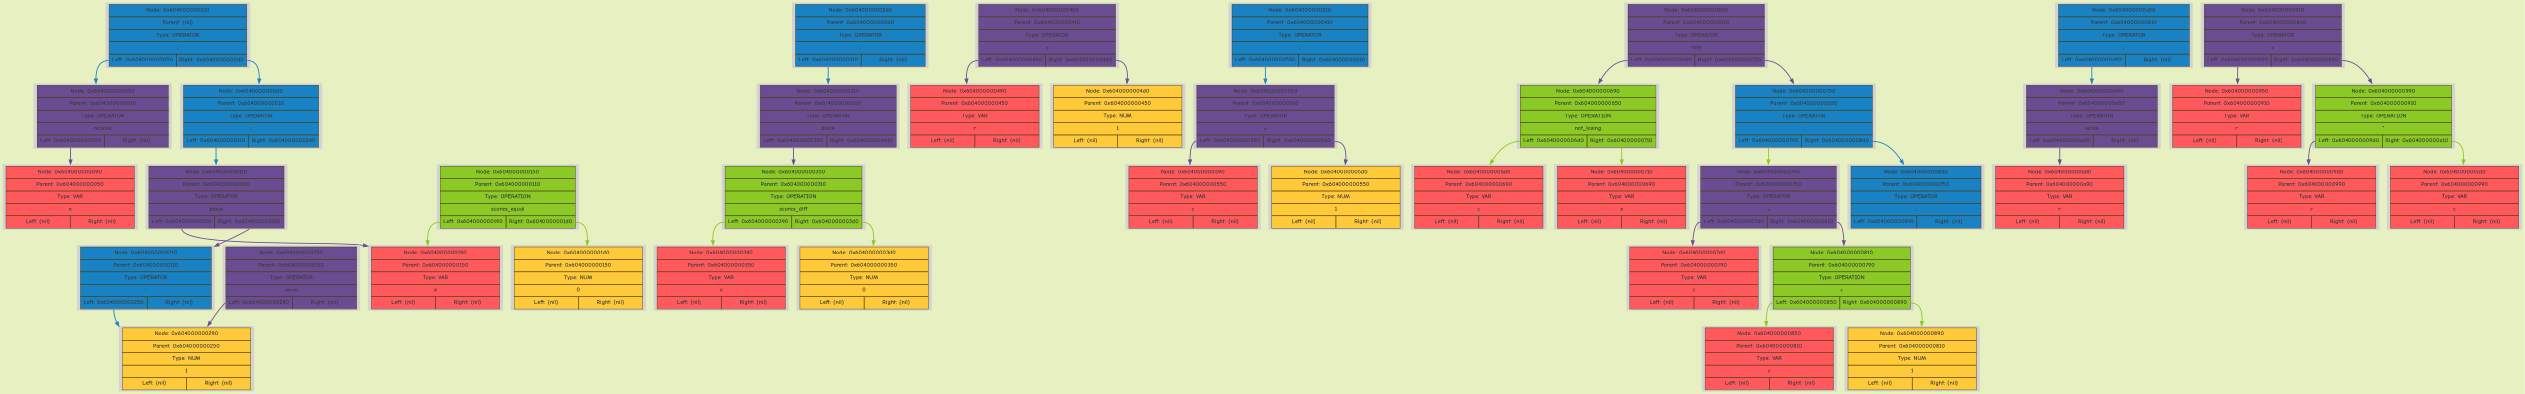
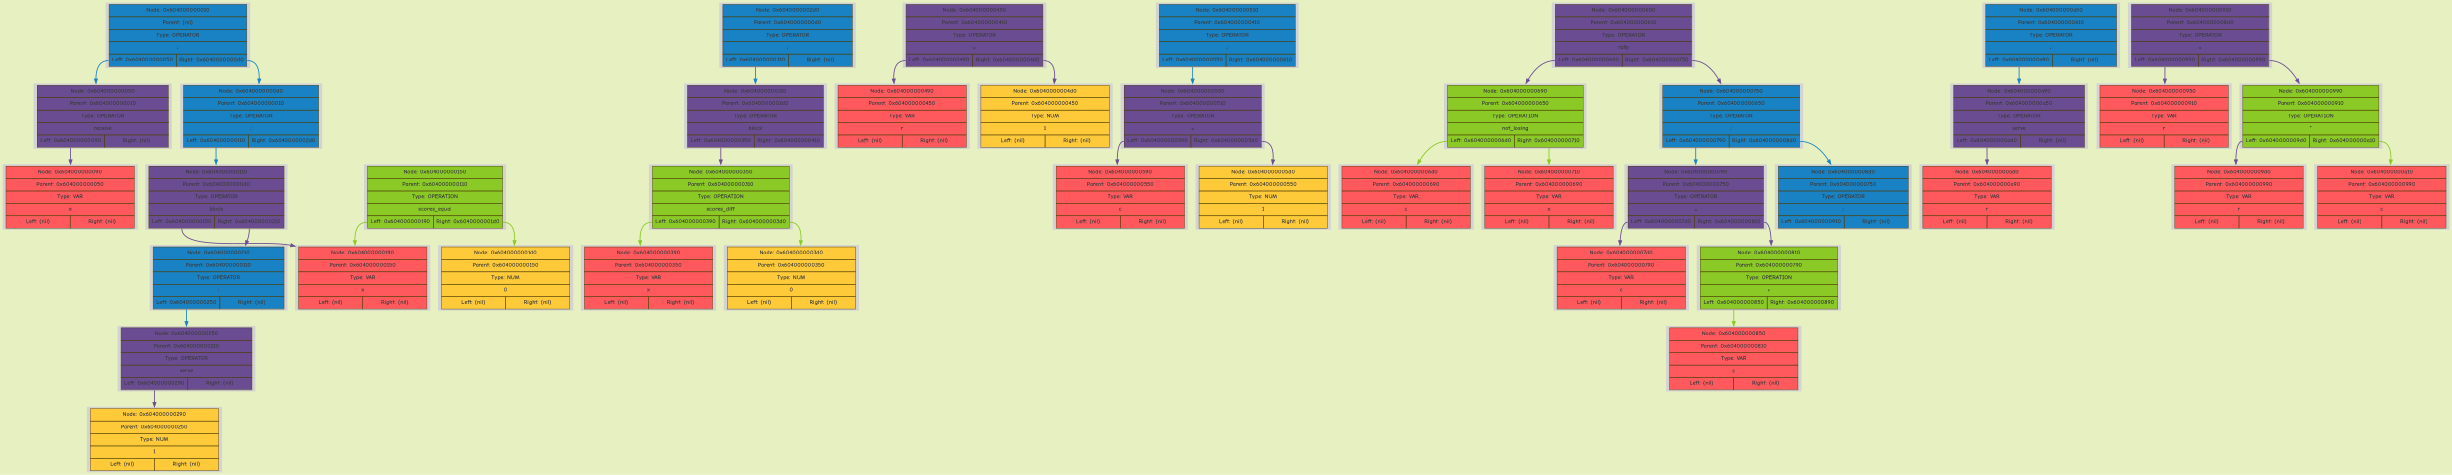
edge "Node: 0x604000000750" -> "Node: 0x604000000790": color #8ac926 -> #1982c4
edge "Node: 0x604000000210" -> "Node: 0x604000000290": now "Node: 0x604000000210" -> "Node: 0x604000000250"
node "Node: 0x604000000890": removed
